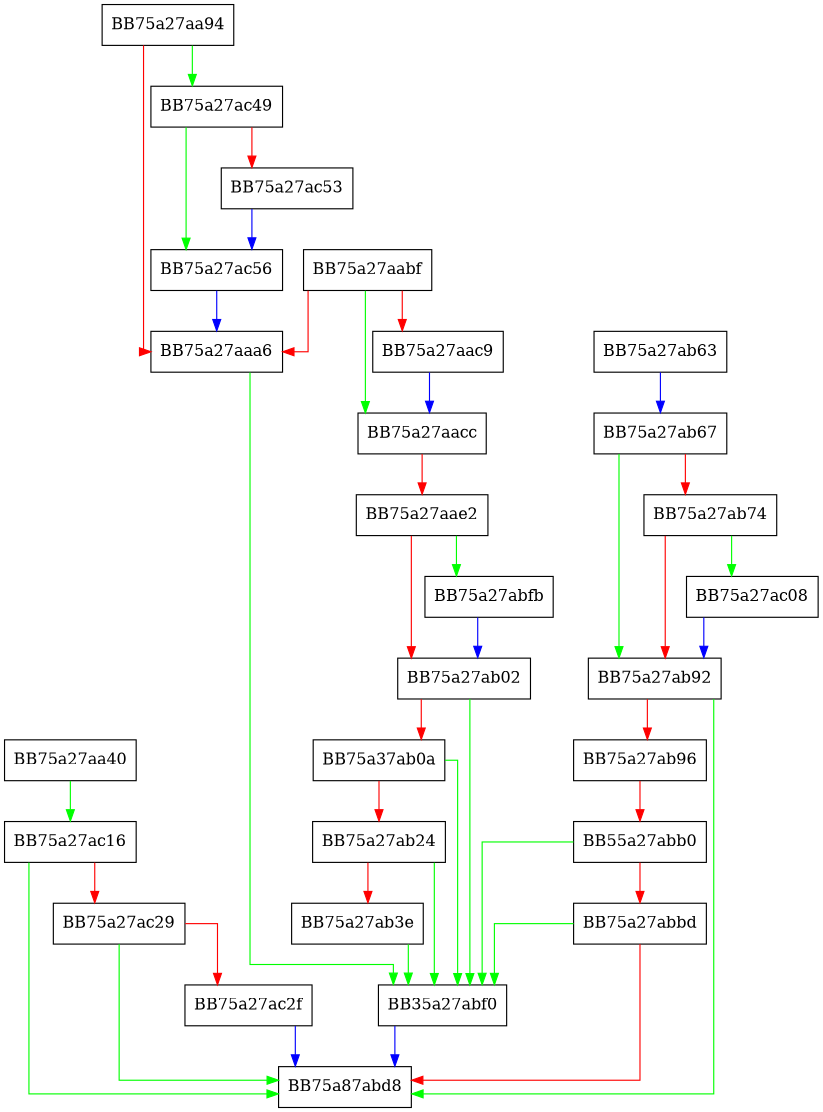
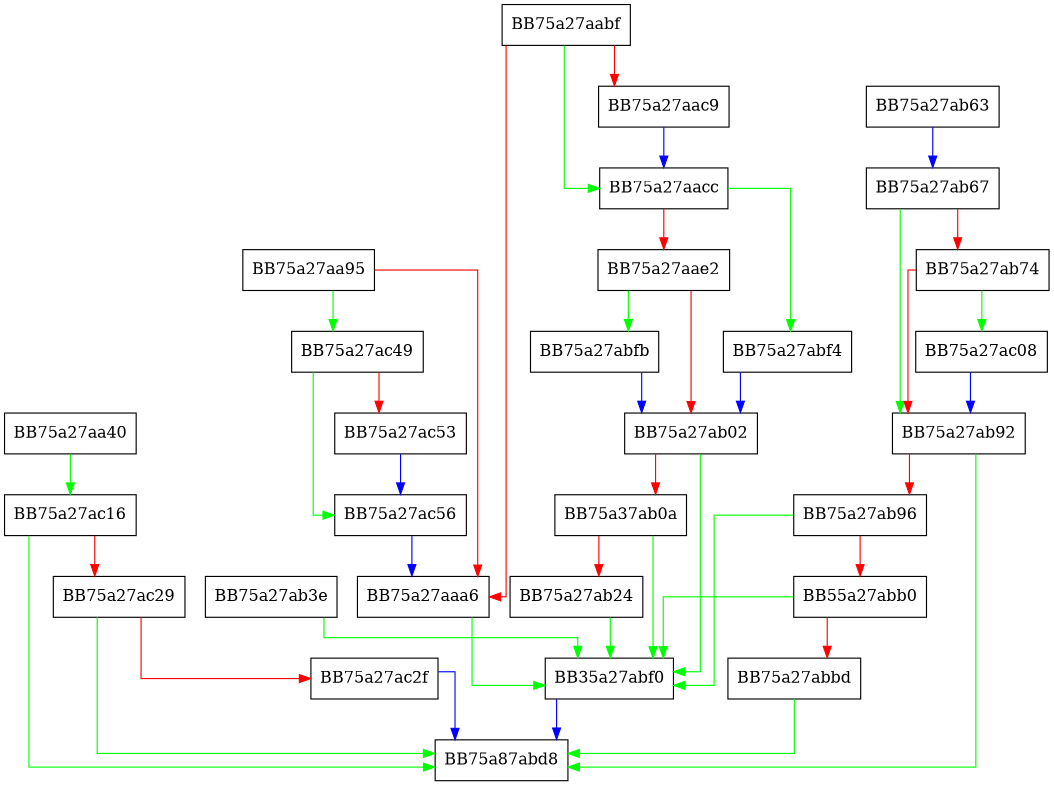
node "BB75a27aa94": label "BB75a27aa94" -> "BB75a27aa95"
node "BB75a27abf4": added
edge "BB75a27ab24" -> "BB75a27ab3e": removed
edge "BB75a27abbd" -> "BB35a27abf0": now "BB75a27ab96" -> "BB35a27abf0"
edge "BB75a27abbd" -> "BB75a87abd8": color red -> green
